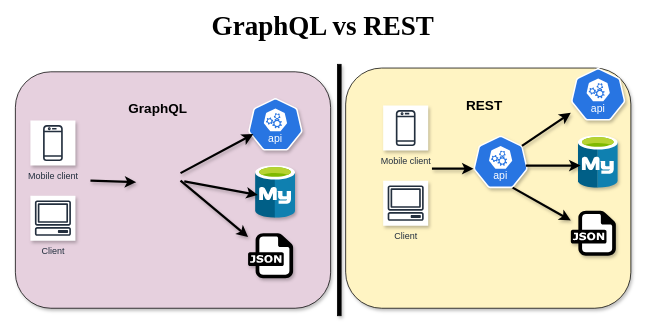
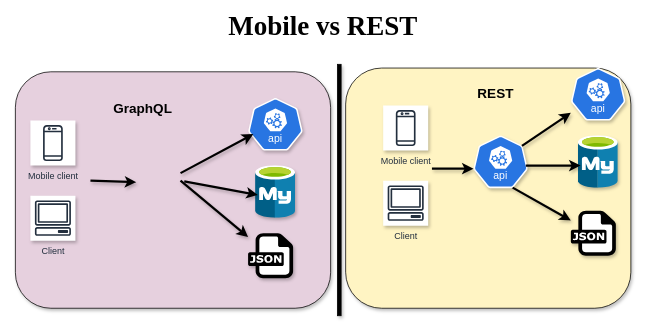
node "GraphQL vs REST": label "GraphQL vs REST" -> "Mobile vs REST"
node "REST": moved (484, 105) -> (495, 94)
node "GraphQL": moved (158, 109) -> (143, 109)
